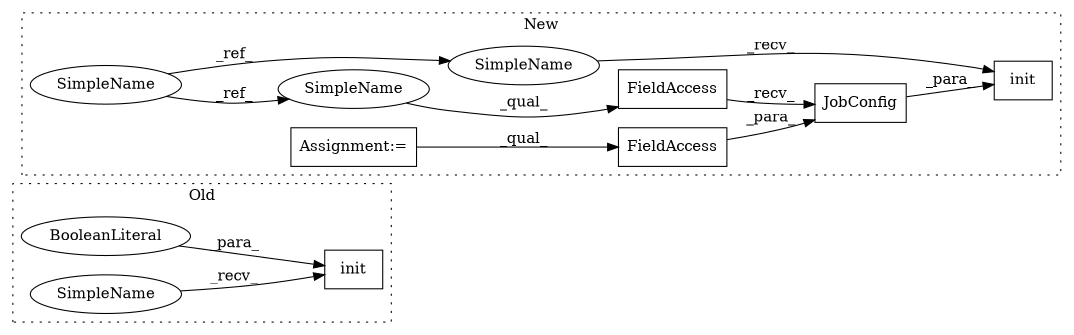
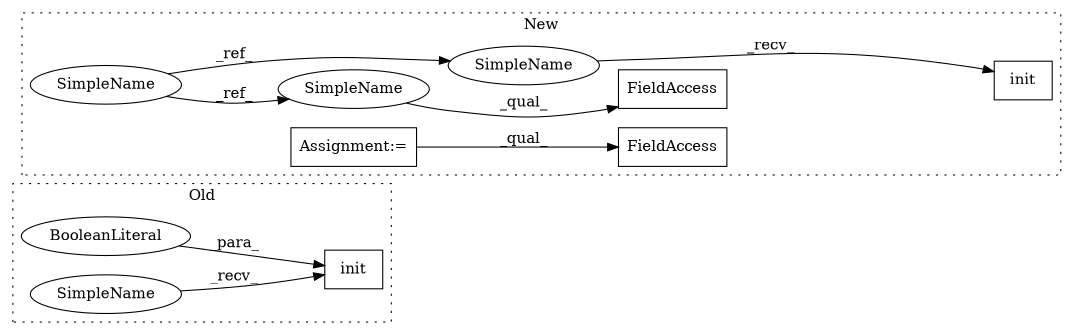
node "JobConfig": removed
